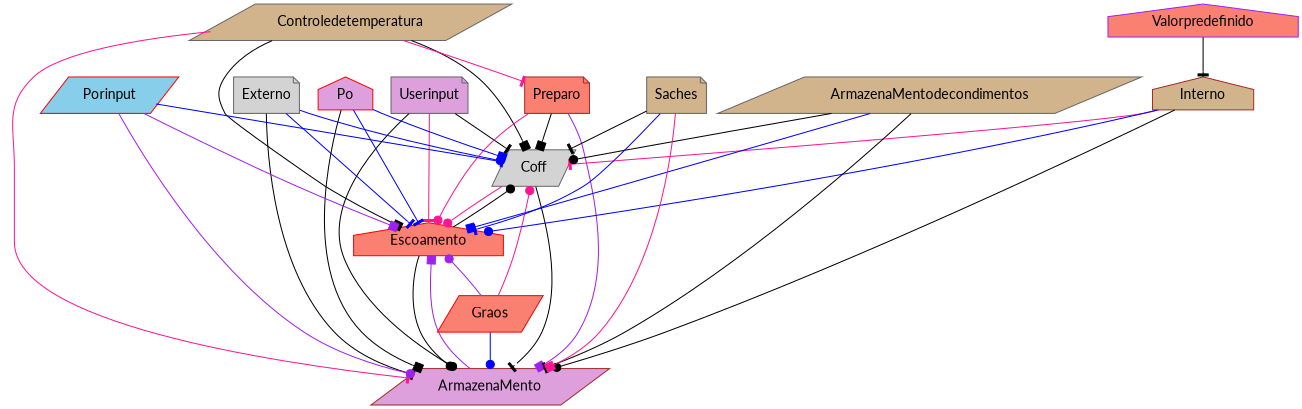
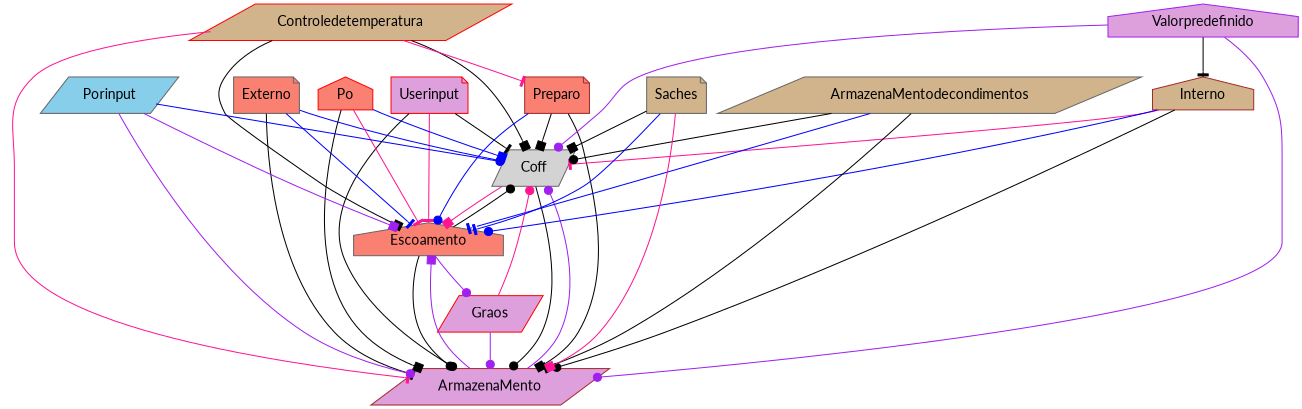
node "Controledetemperatura": color gray40 -> red
node "Valorpredefinido": fillcolor salmon -> plum
edge "Valorpredefinido" -> "Coff": added
node "Porinput": color red -> gray40
node "Externo": fillcolor lightgrey -> salmon
node "Po": fillcolor plum -> salmon
node "Userinput": color gray40 -> red
edge "Saches" -> "Coff": arrowhead tee -> box
edge "Porinput" -> "Coff": arrowhead tee -> dot
edge "Preparo" -> "Escoamento": color deeppink -> blue
edge "Po" -> "Escoamento": color blue -> deeppink
edge "ArmazenaMentodecondimentos" -> "Escoamento": arrowhead box -> tee
edge "Coff" -> "Escoamento": arrowhead dot -> box
node "Escoamento": color red -> gray40
edge "Preparo" -> "ArmazenaMento": color purple -> black
edge "Graos" -> "Escoamento": reversed
edge "Coff" -> "ArmazenaMento": arrowhead tee -> dot
edge "ArmazenaMento" -> "Coff": added
node "Graos": fillcolor salmon -> plum
edge "Valorpredefinido" -> "ArmazenaMento": added
edge "Graos" -> "ArmazenaMento": color blue -> purple
